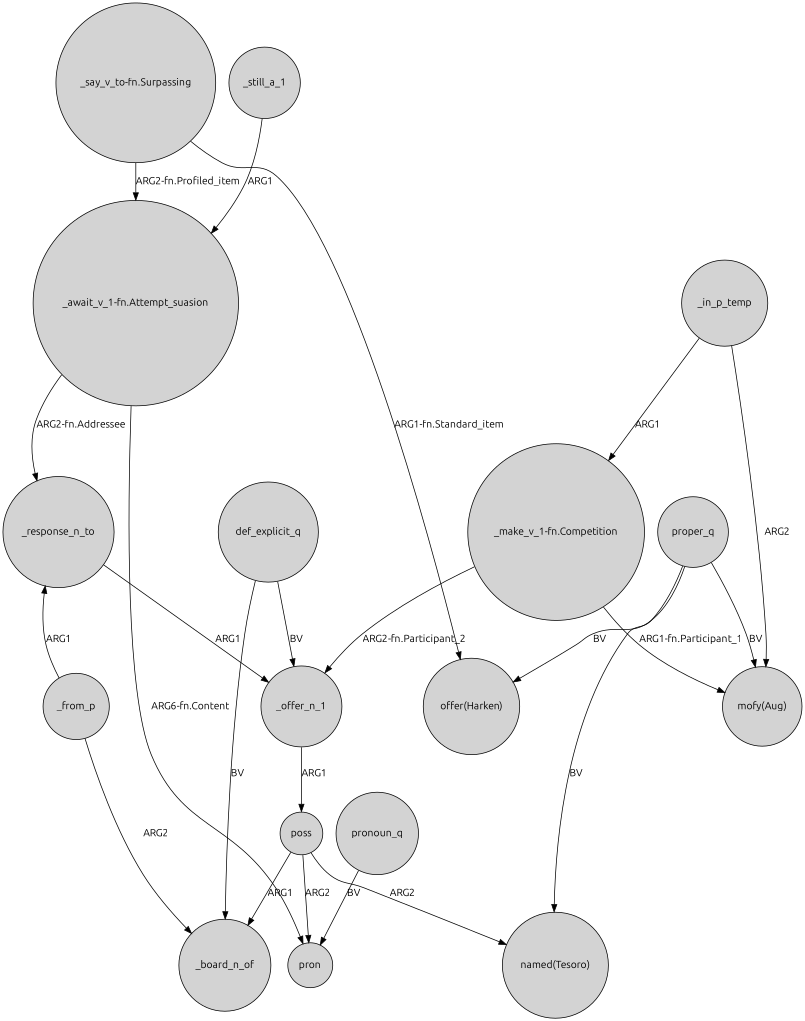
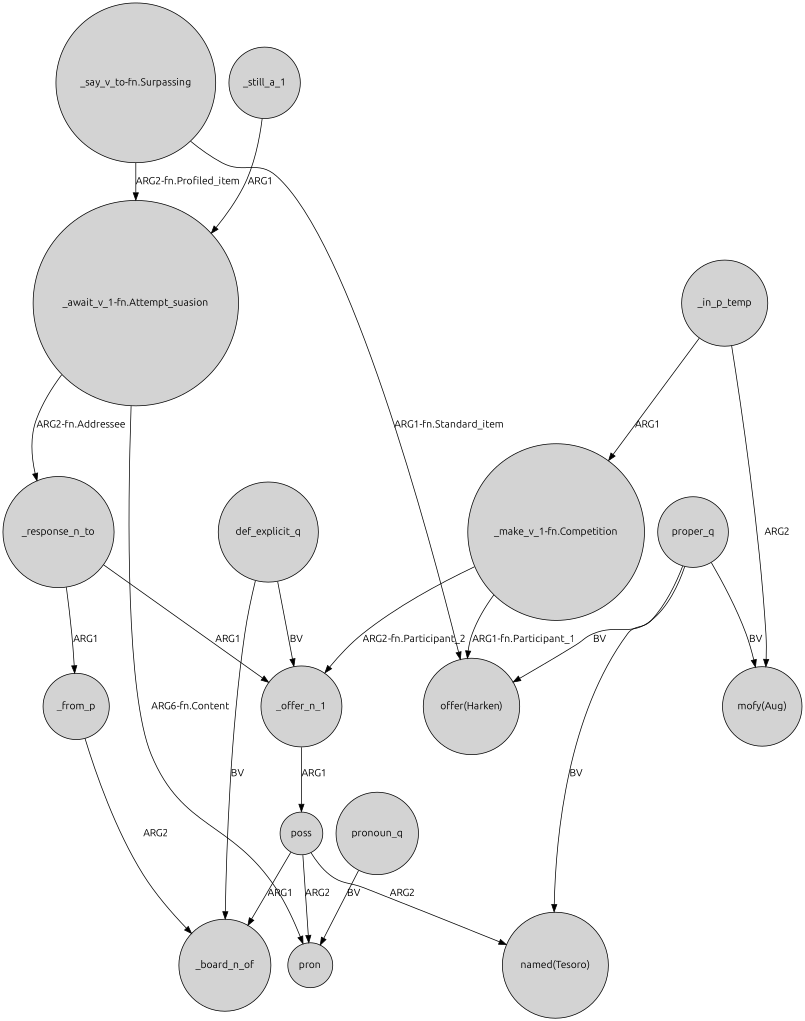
edge "_from_p" -> "_response_n_to": reversed
edge "_make_v_1-fn.Competition" -> "mofy(Aug)": now "_make_v_1-fn.Competition" -> "offer(Harken)"
